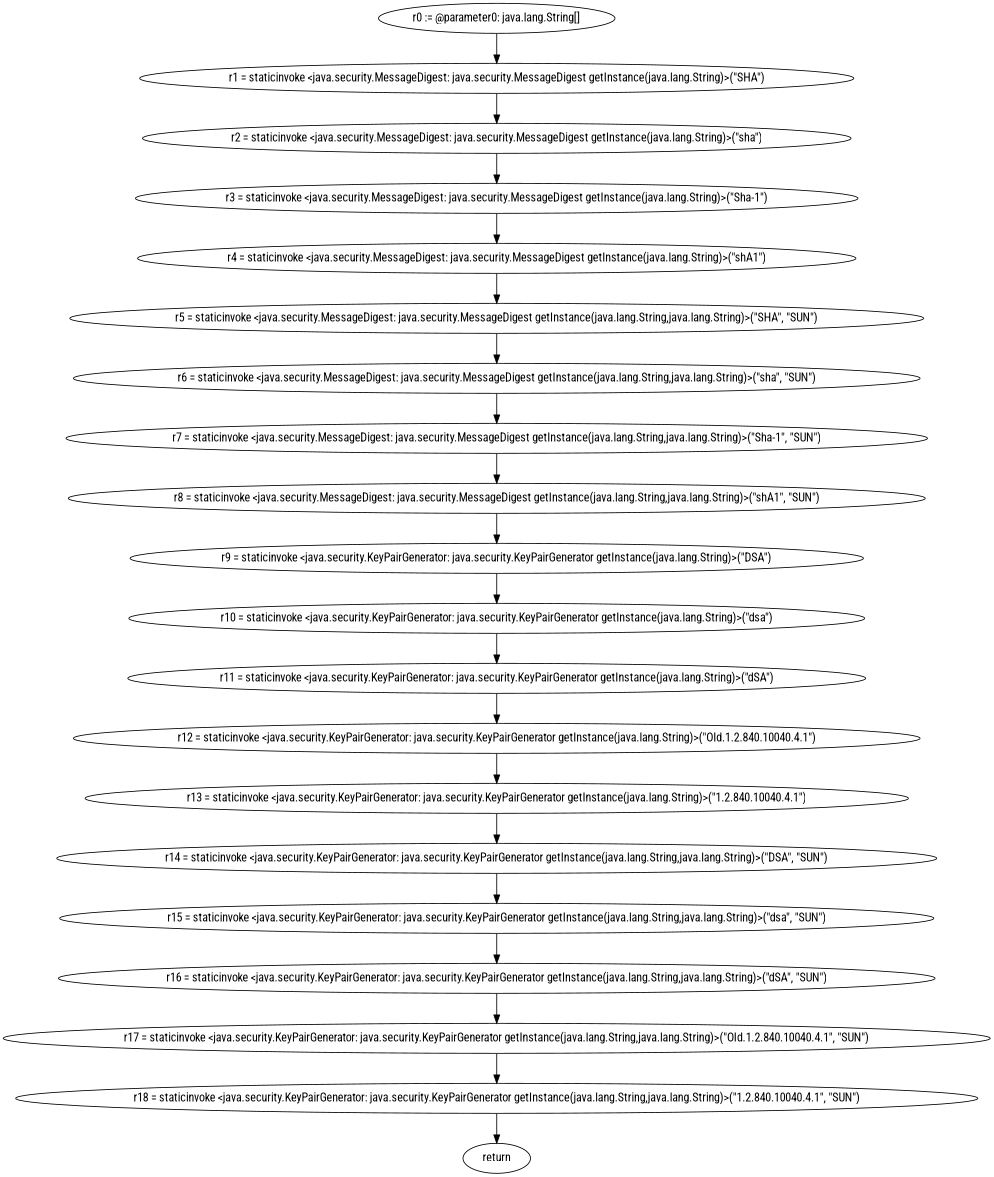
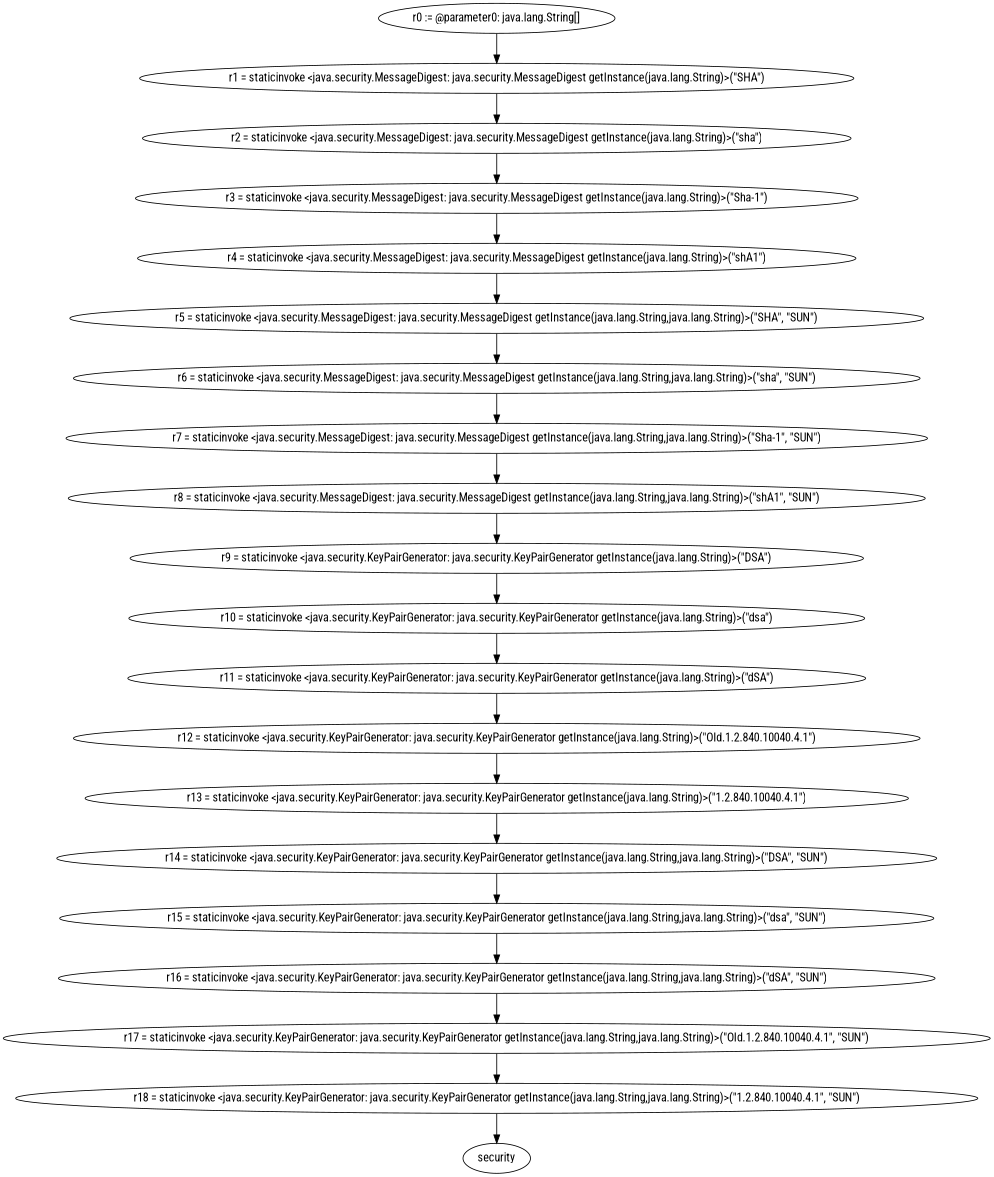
node "return": label "return" -> "security"
